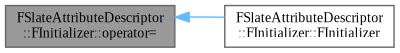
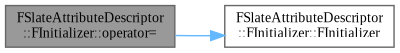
edge "FSlateAttributeDescriptor ::FInitializer::FInitializer" -> "FSlateAttributeDescriptor ::FInitializer::operator=": reversed
